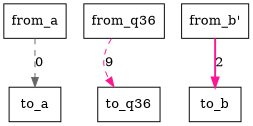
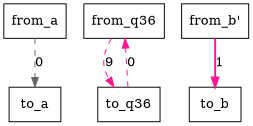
edge "from_b'" -> "to_b": label "2" -> "1"
edge "to_q36" -> "from_q36": added, label "0"
